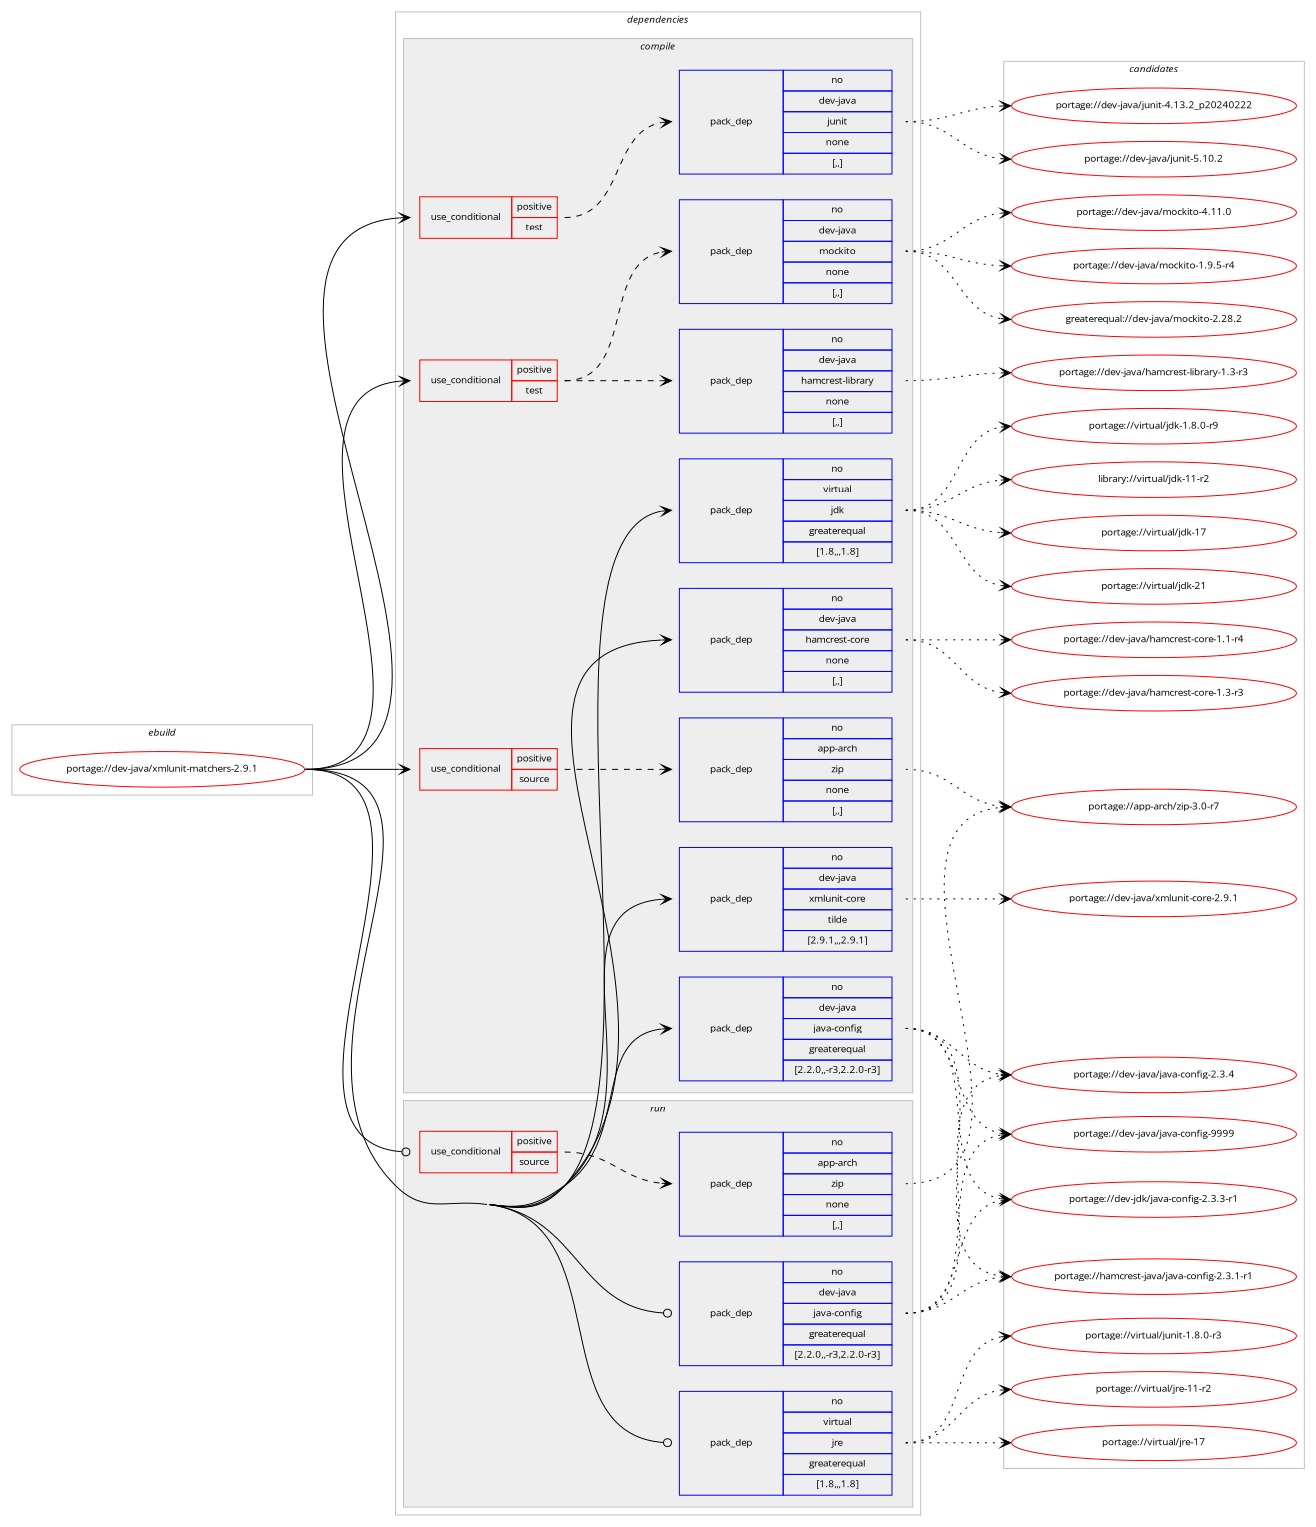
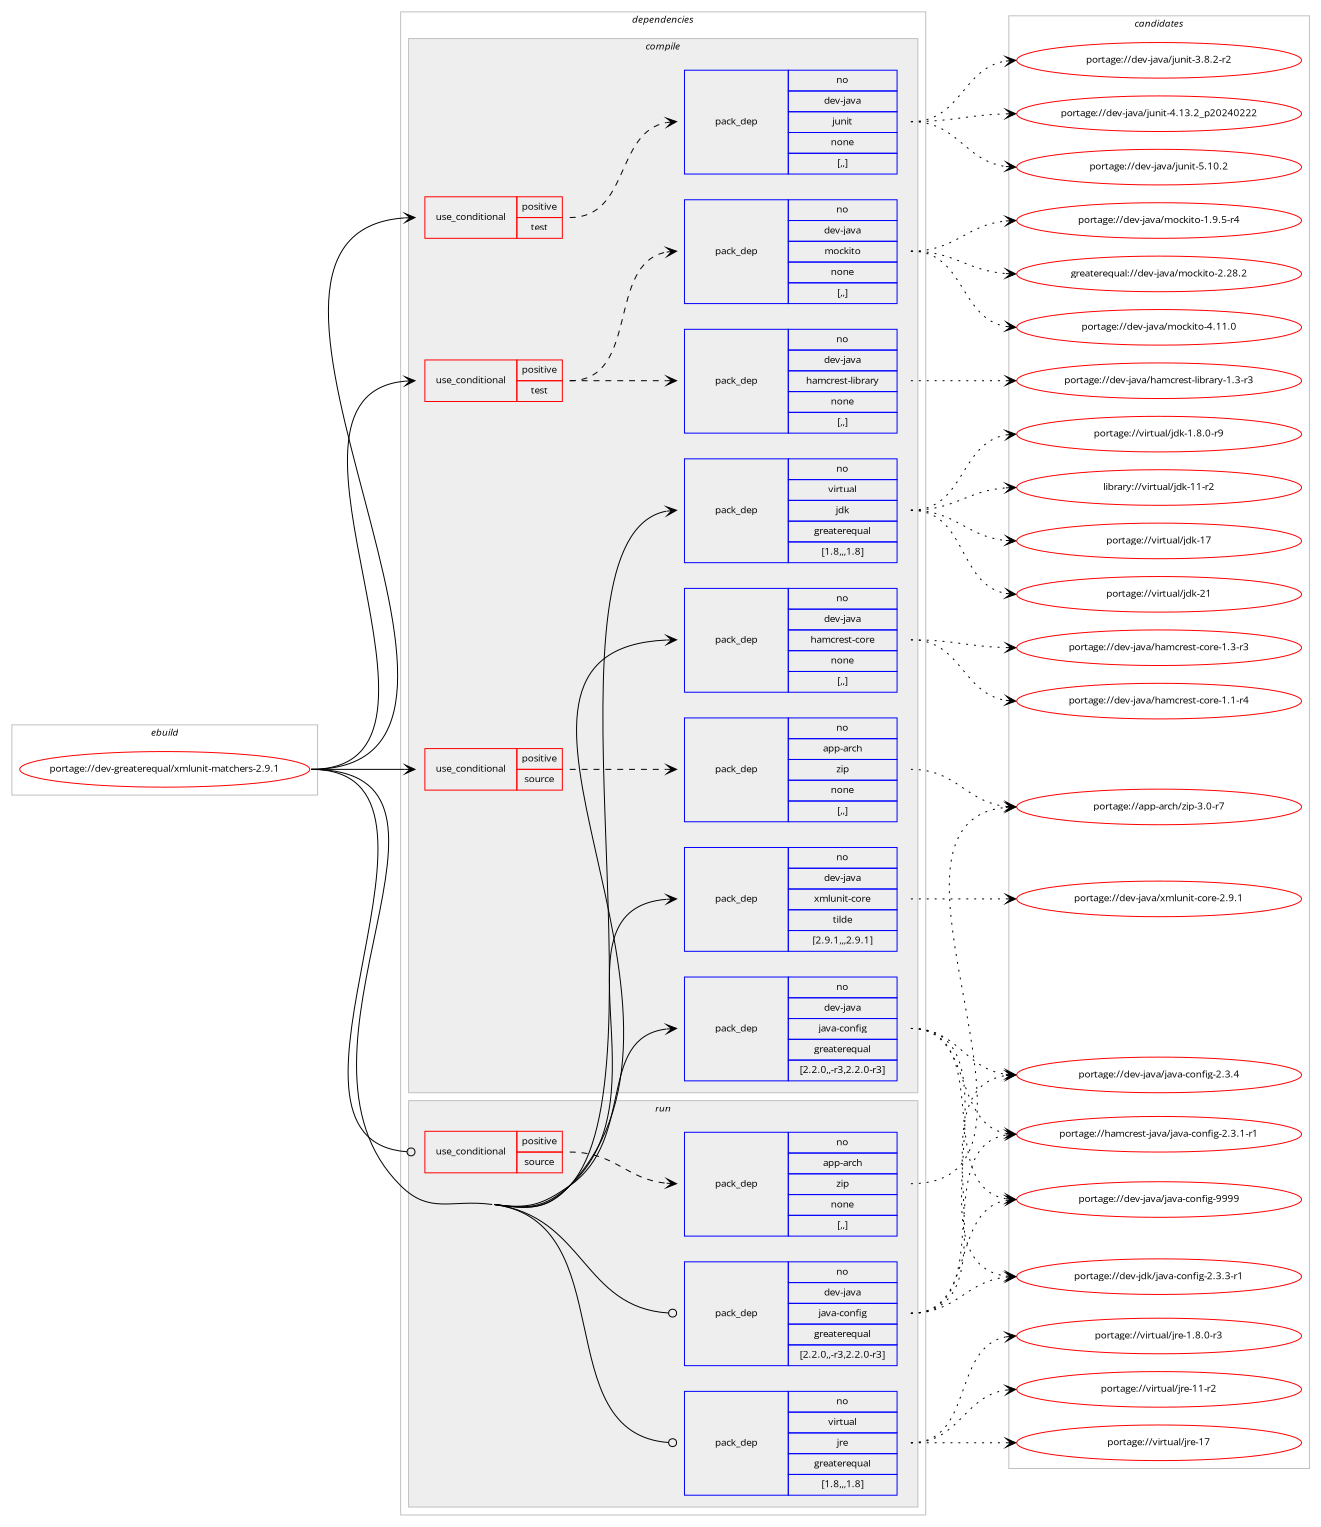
node "portage://dev-java/junit-3.8.2-r2": added
node "portage://dev-java/xmlunit-matchers-2.9.1": label "portage://dev-java/xmlunit-matchers-2.9.1" -> "portage://dev-greaterequal/xmlunit-matchers-2.9.1"
node "portage://virtual/junit-1.8.0-r3": label "portage://virtual/junit-1.8.0-r3" -> "portage://virtual/jre-1.8.0-r3"
